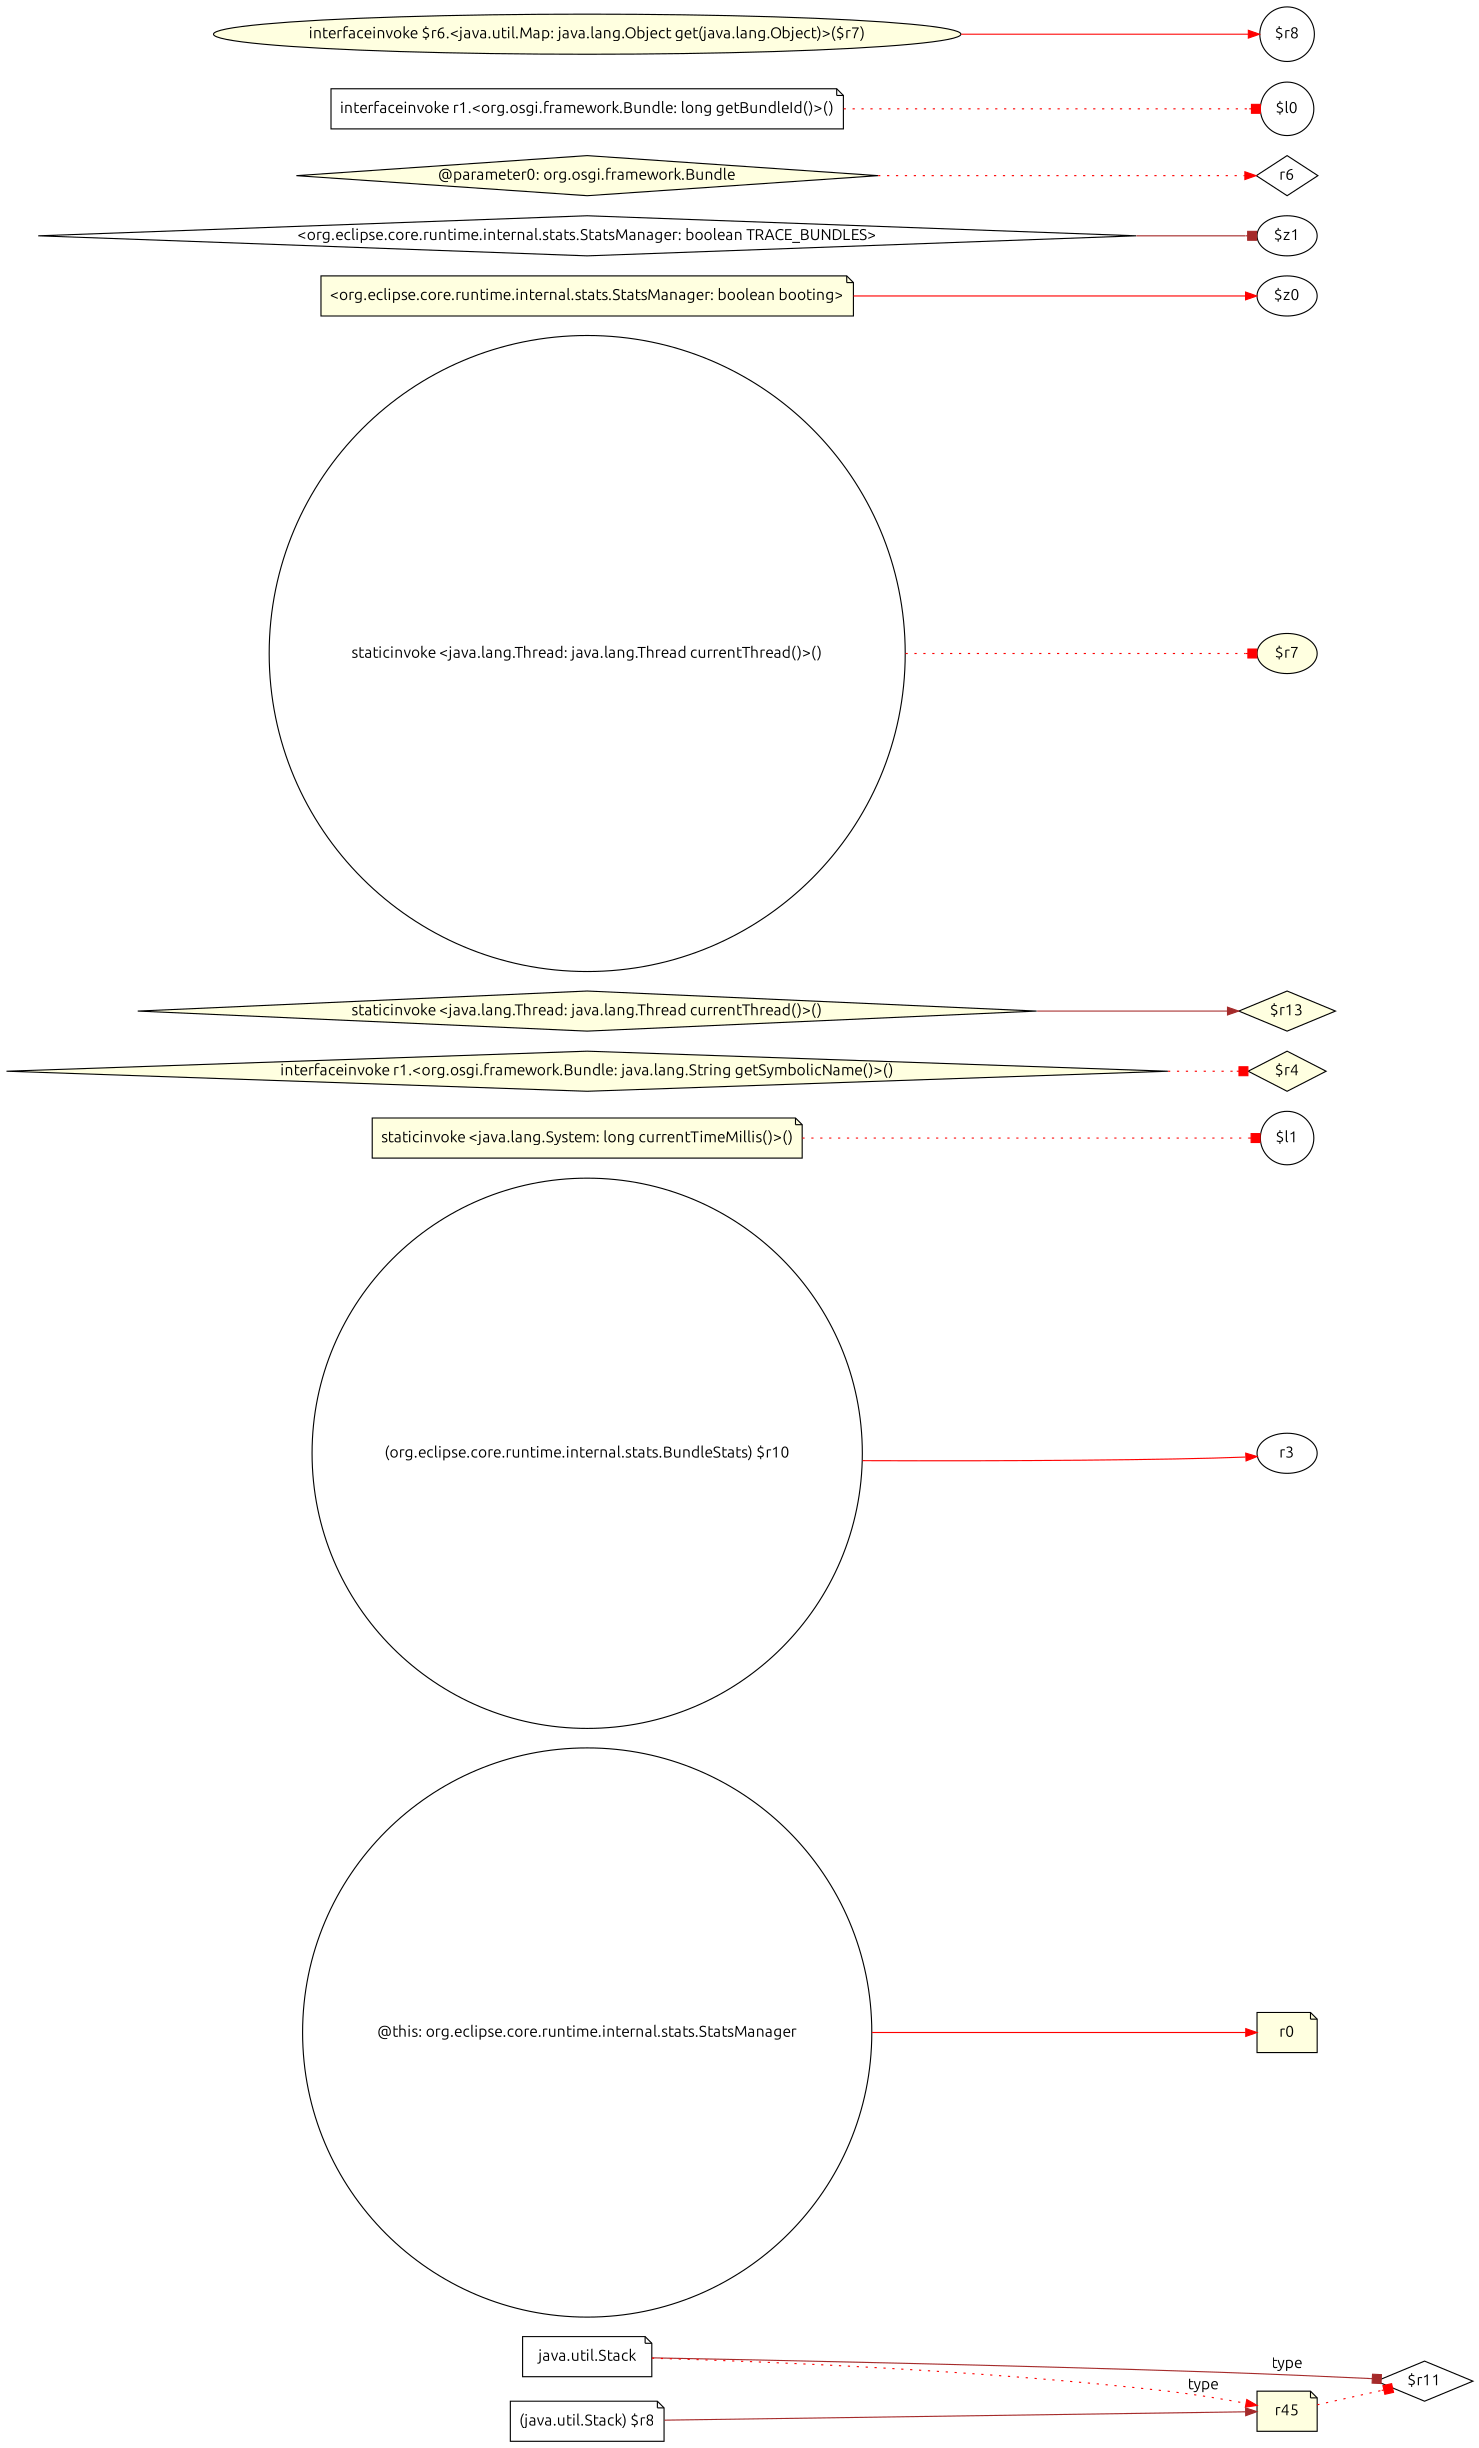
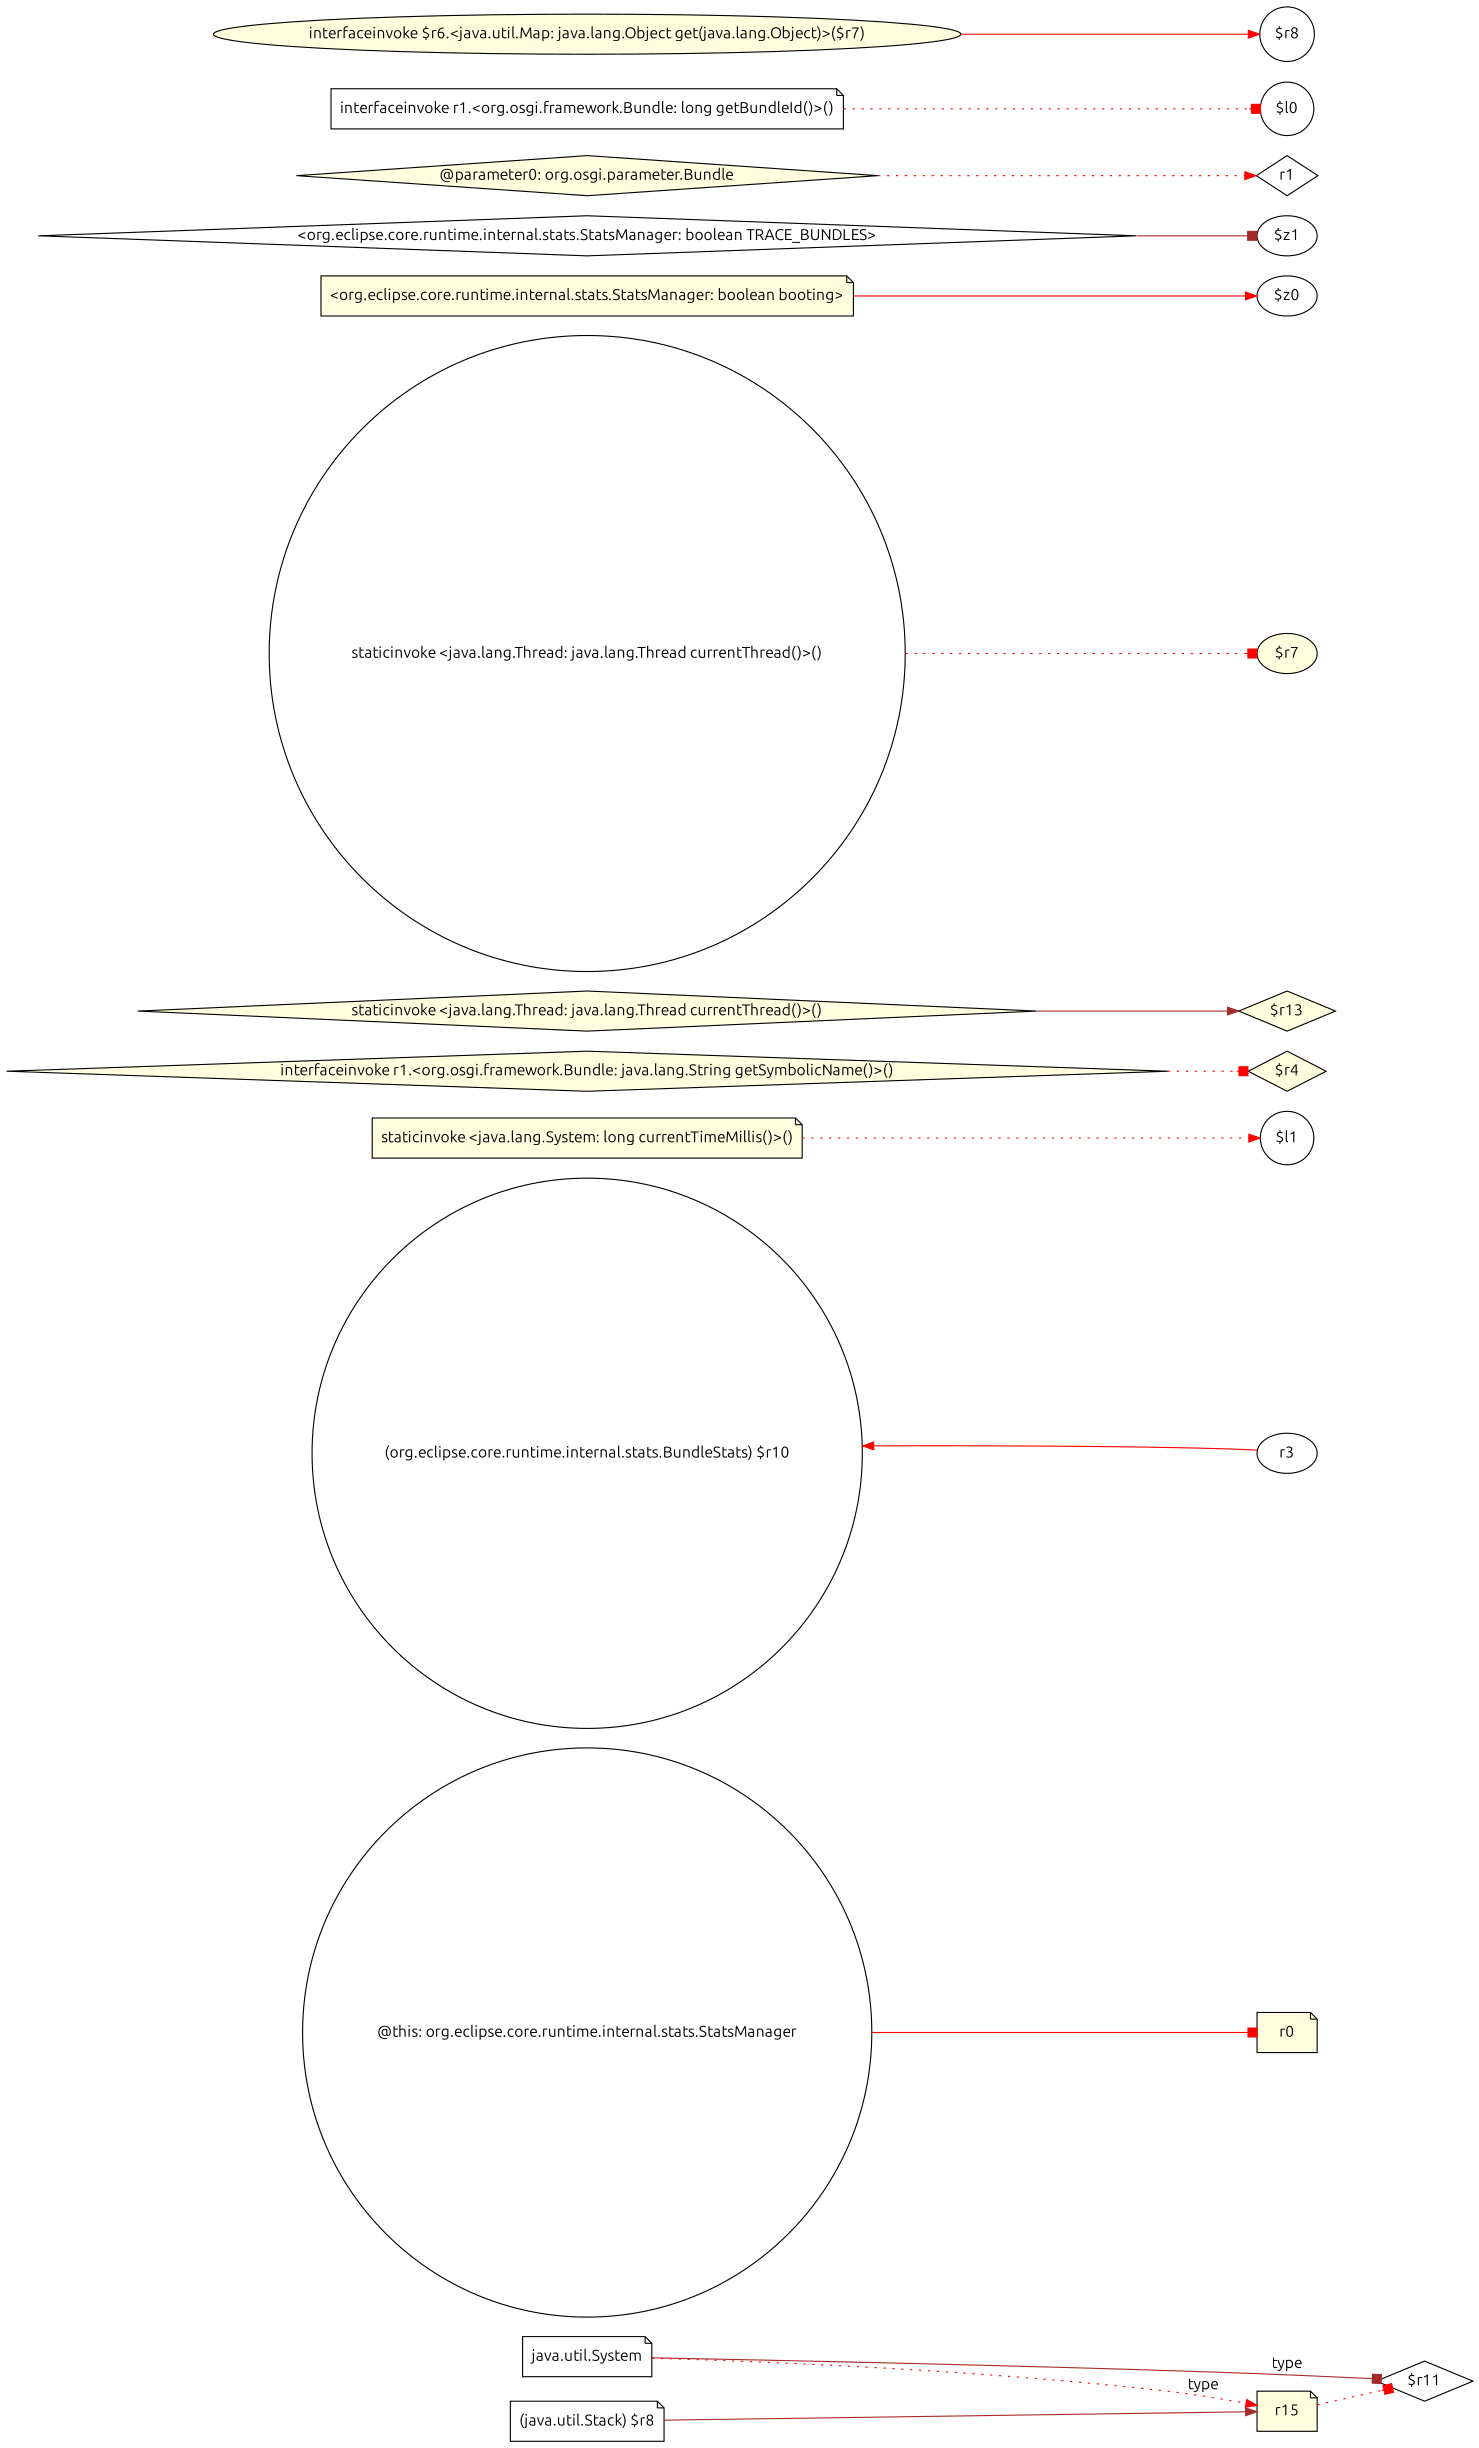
node "@parameter0: org.osgi.framework.Bundle": label "@parameter0: org.osgi.framework.Bundle" -> "@parameter0: org.osgi.parameter.Bundle"
node "r6": label "r6" -> "r1"
edge "staticinvoke <java.lang.System: long currentTimeMillis()>()" -> "$l1": arrowhead box -> normal
edge "(org.eclipse.core.runtime.internal.stats.BundleStats) $r10" -> "r3": reversed
edge "@this: org.eclipse.core.runtime.internal.stats.StatsManager" -> "r0": arrowhead normal -> box
node "java.util.Stack": label "java.util.Stack" -> "java.util.System"
node "r45": label "r45" -> "r15"
